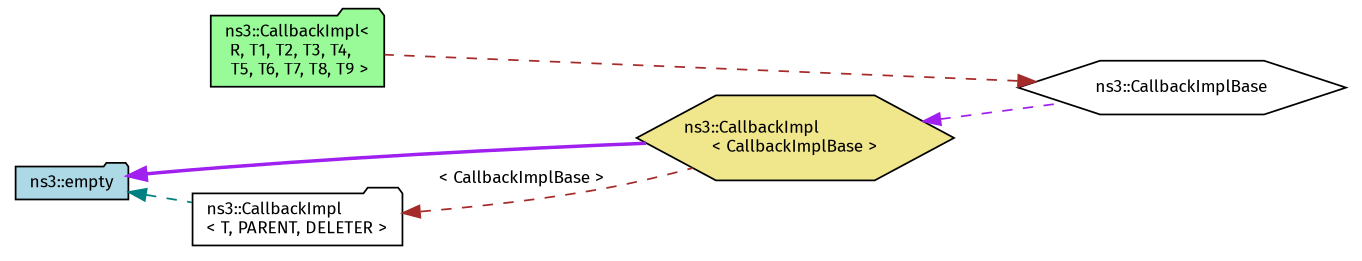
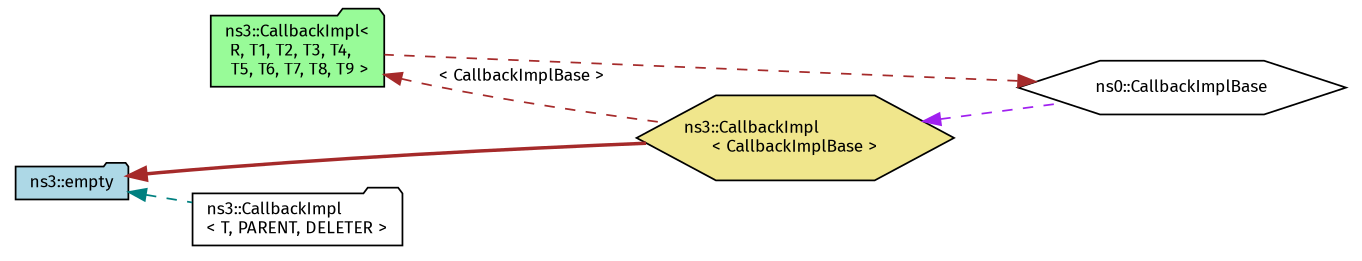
node "ns3::CallbackImplBase": label "ns3::CallbackImplBase" -> "ns0::CallbackImplBase"
edge "ns3::CallbackImpl < CallbackImplBase >" -> "ns3::empty": color purple -> brown
edge "ns3::CallbackImpl < CallbackImplBase >" -> "ns3::CallbackImpl < T, PARENT, DELETER >": now "ns3::CallbackImpl < CallbackImplBase >" -> "ns3::CallbackImpl< R, T1, T2, T3, T4, T5, T6, T7, T8, T9 >"
